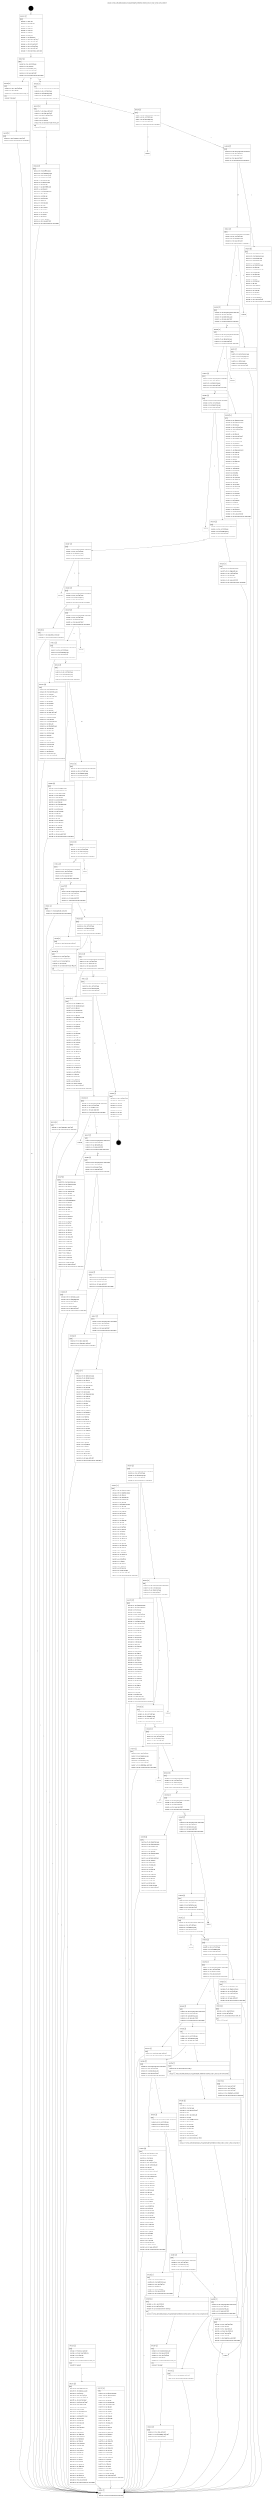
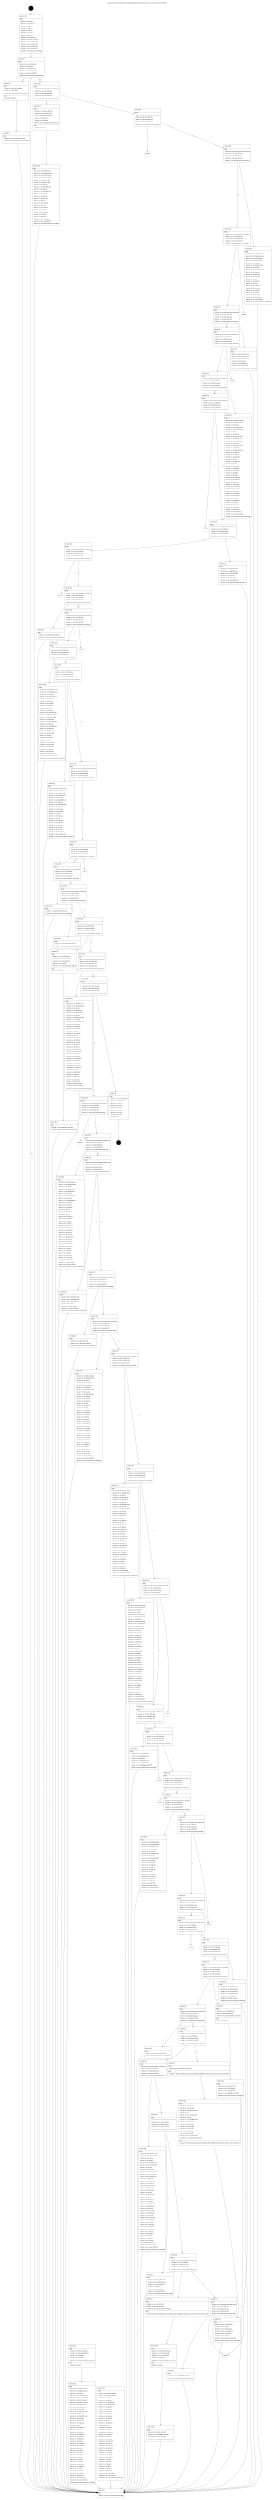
node "0x401d60 [25]": added
